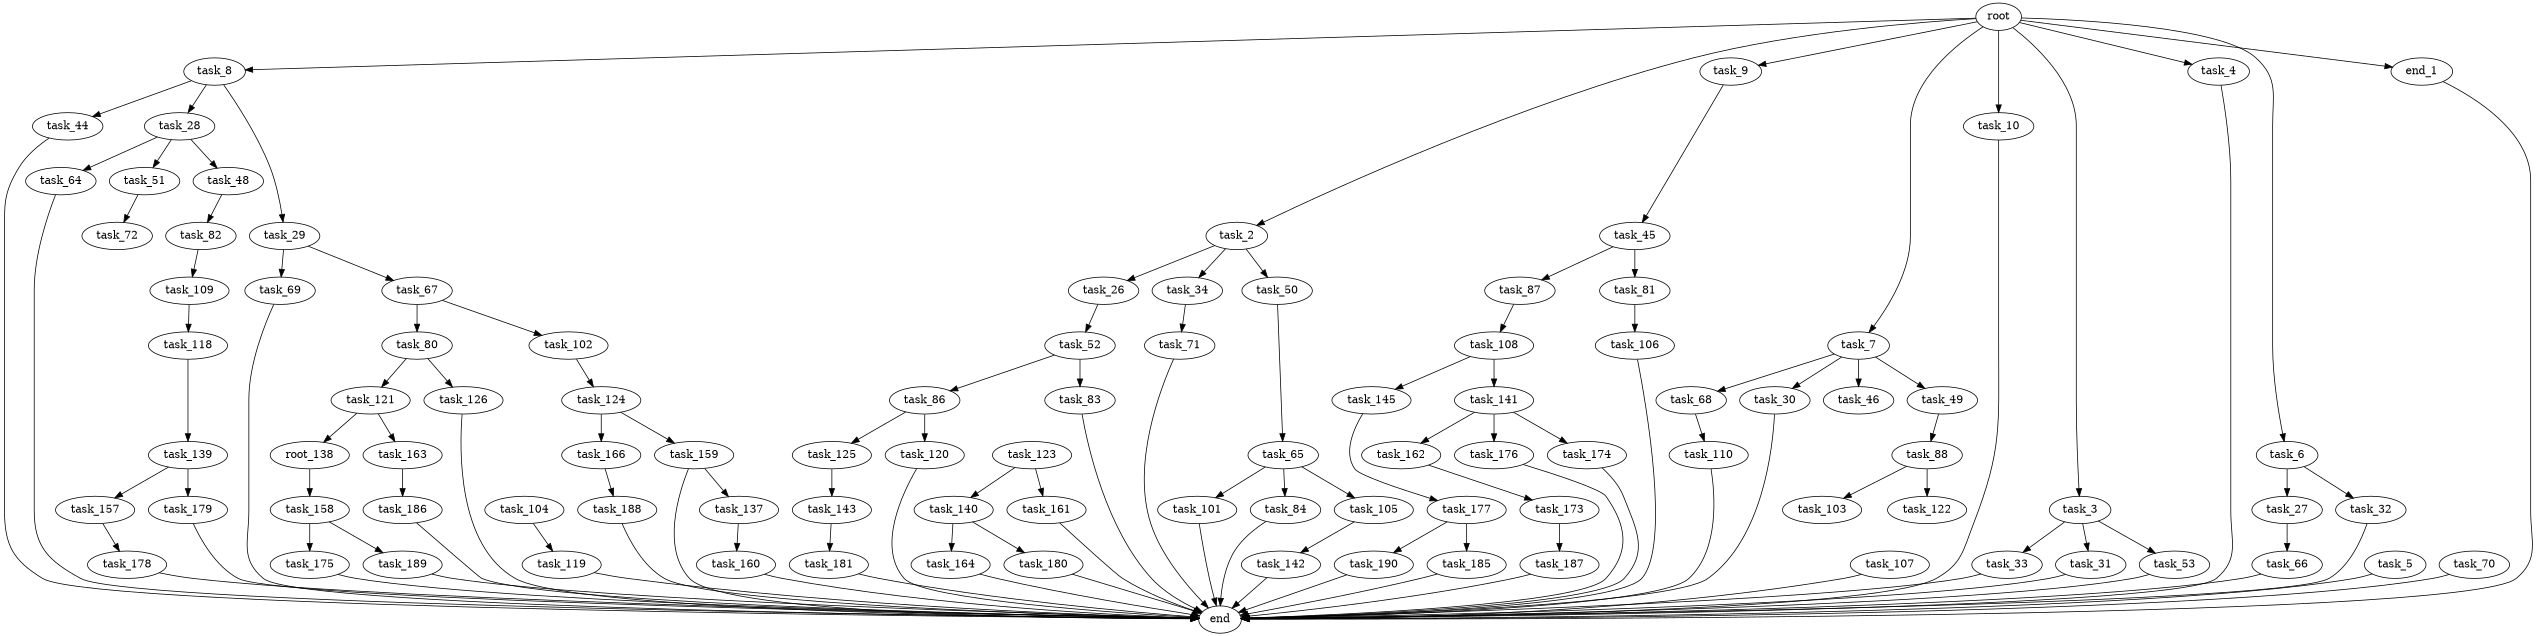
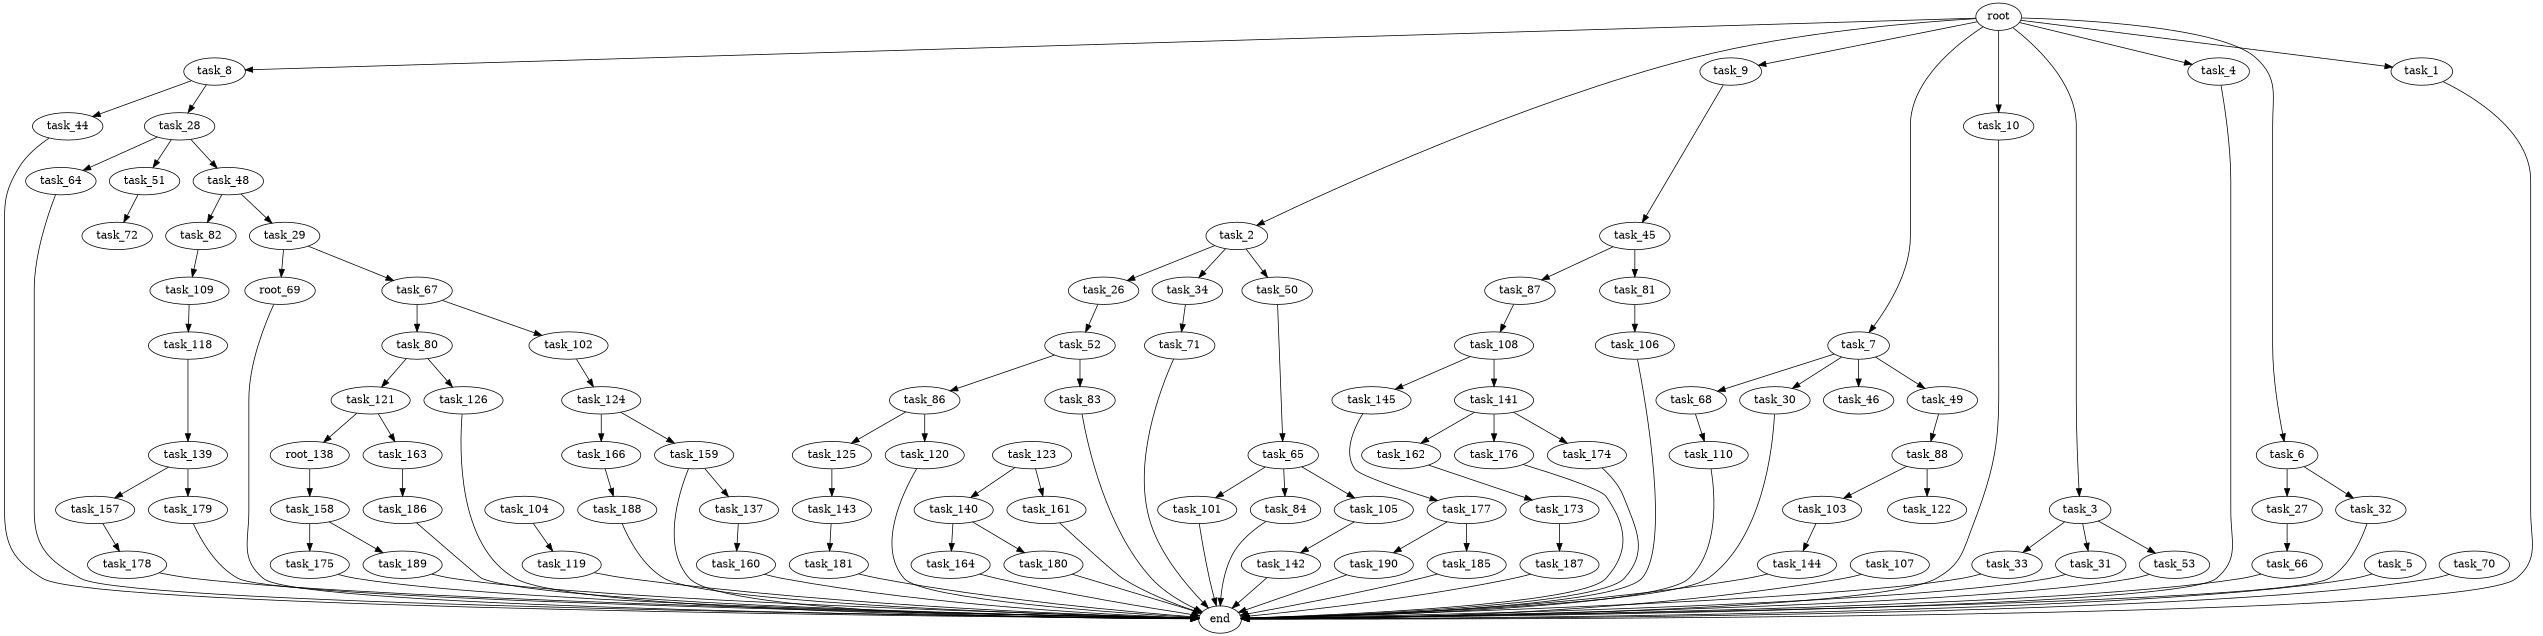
node "end_1": label "end_1" -> "task_1"
edge "task_8" -> "task_29": now "task_48" -> "task_29"
node "task_69": label "task_69" -> "root_69"
node "task_144": added
